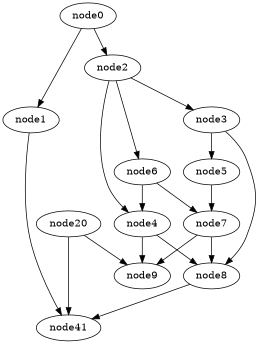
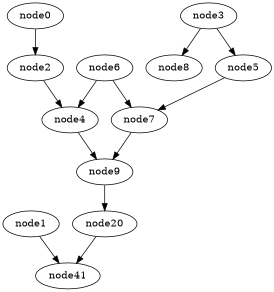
edge "node0" -> "node1": removed
edge "node2" -> "node3": removed
edge "node2" -> "node6": removed
edge "node7" -> "node8": removed
edge "node4" -> "node8": removed
edge "node20" -> "node9": reversed
edge "node8" -> "node41": removed
